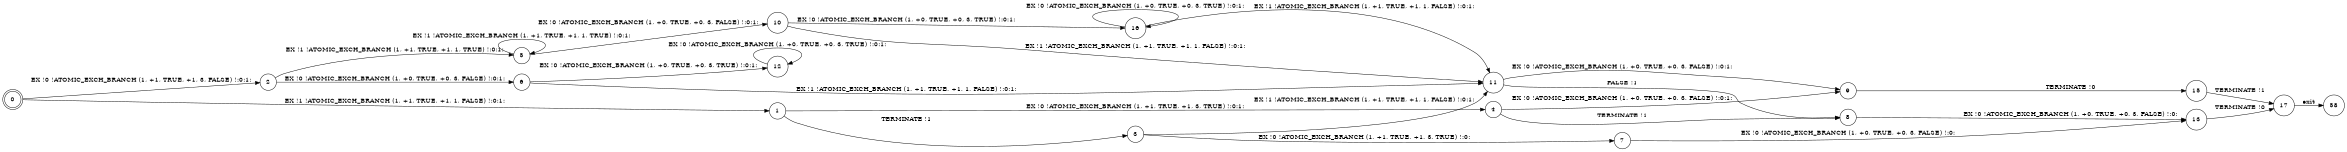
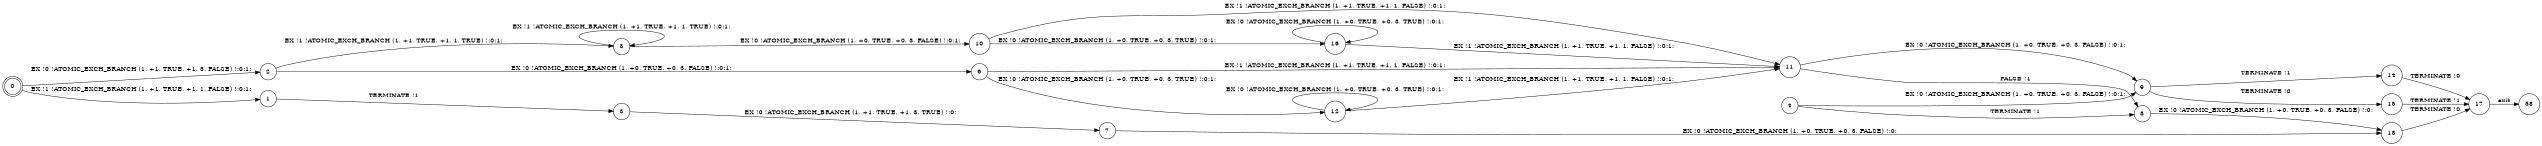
node "14": added
edge "1" -> "4": removed, label "EX !0 !ATOMIC_EXCH_BRANCH (1, +1, TRUE, +1, 3, TRUE) !:0:1:"
edge "3" -> "11": now "12" -> "11"
